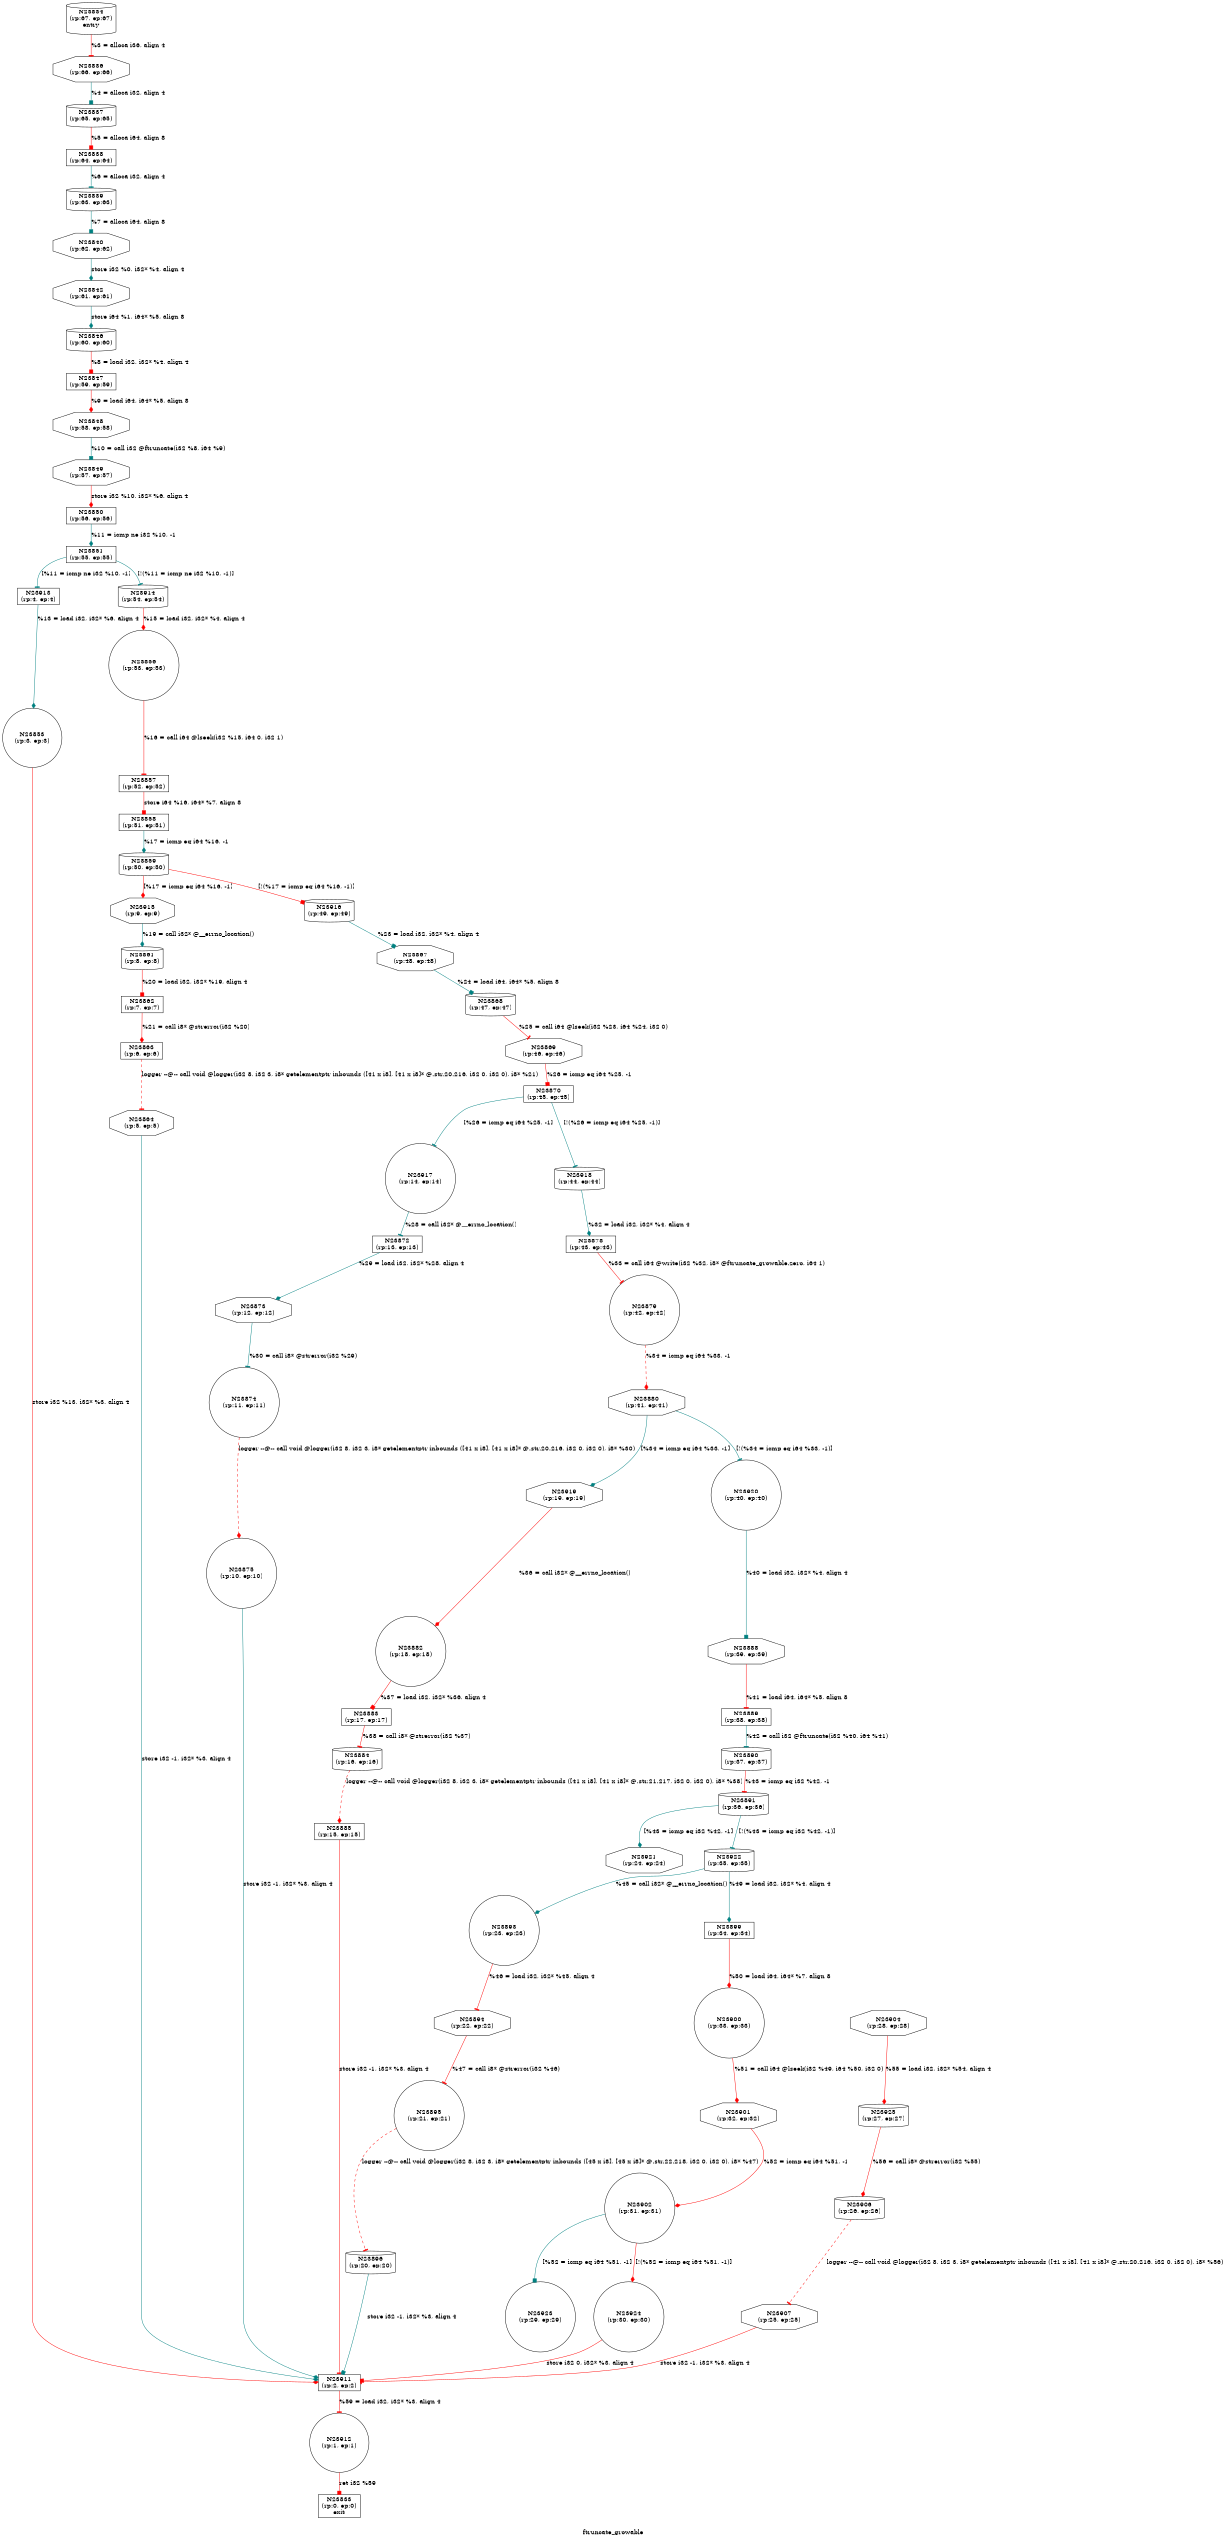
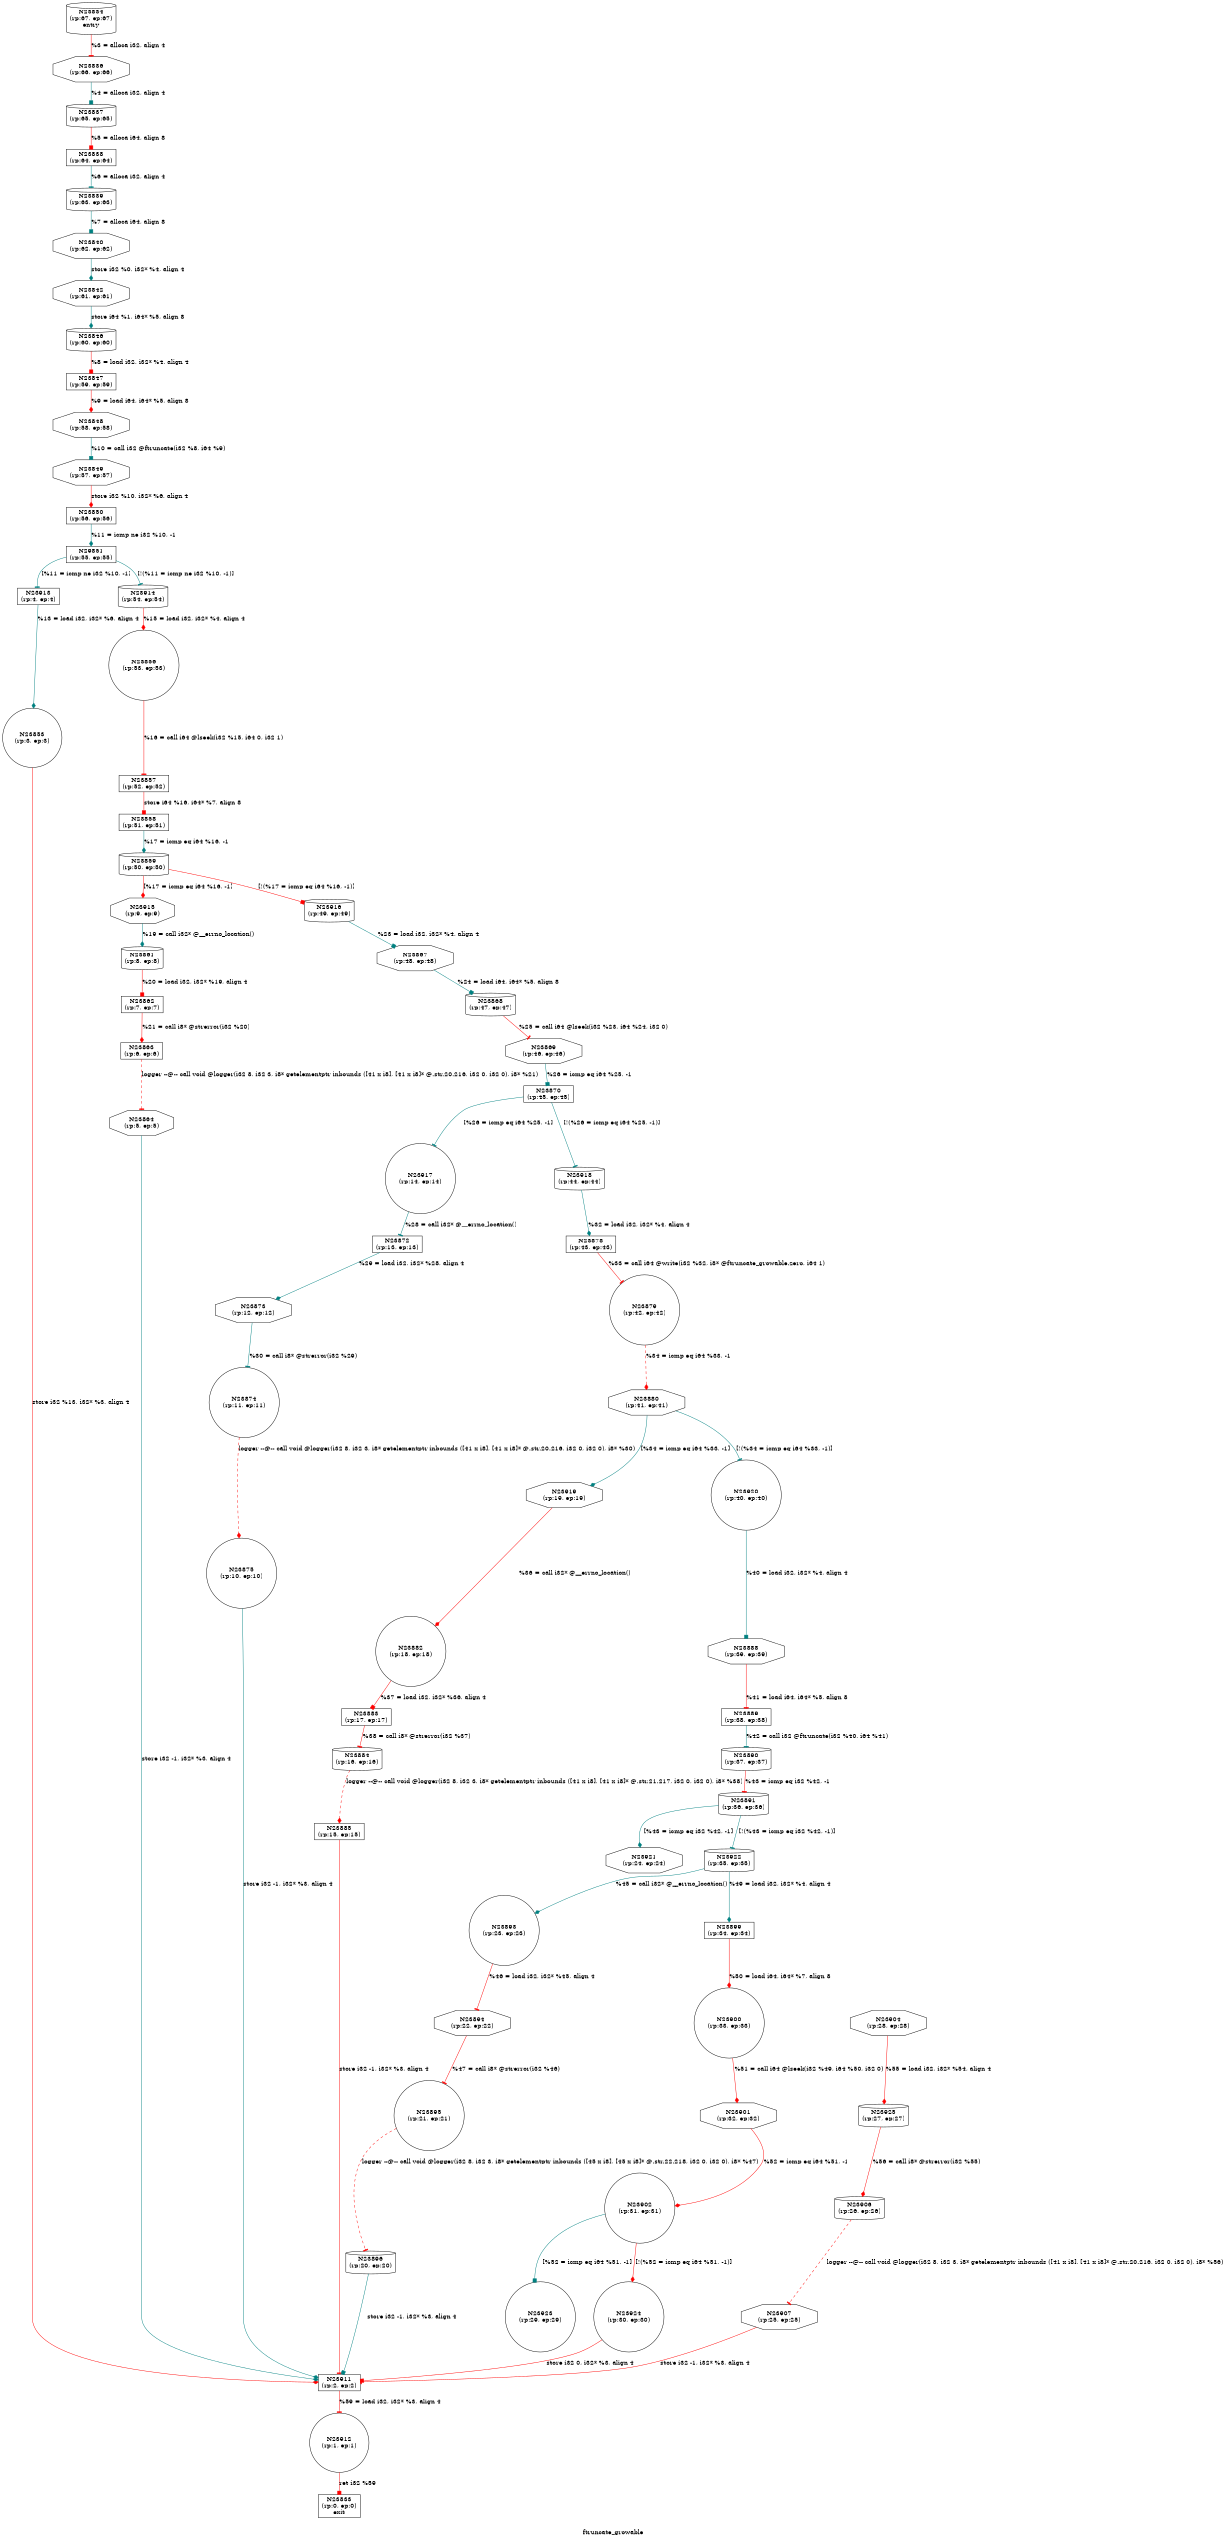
edge "N23834 (rp:67, ep:67) entry" -> "N23836 (rp:66, ep:66)": label "%3 = alloca i36, align 4" -> "%3 = alloca i32, align 4"
node "N23851 (rp:55, ep:55)": label "N23851 (rp:55, ep:55)" -> "N29851 (rp:55, ep:55)"
edge "N23869 (rp:46, ep:46)" -> "N23870 (rp:45, ep:45)": color red -> teal
